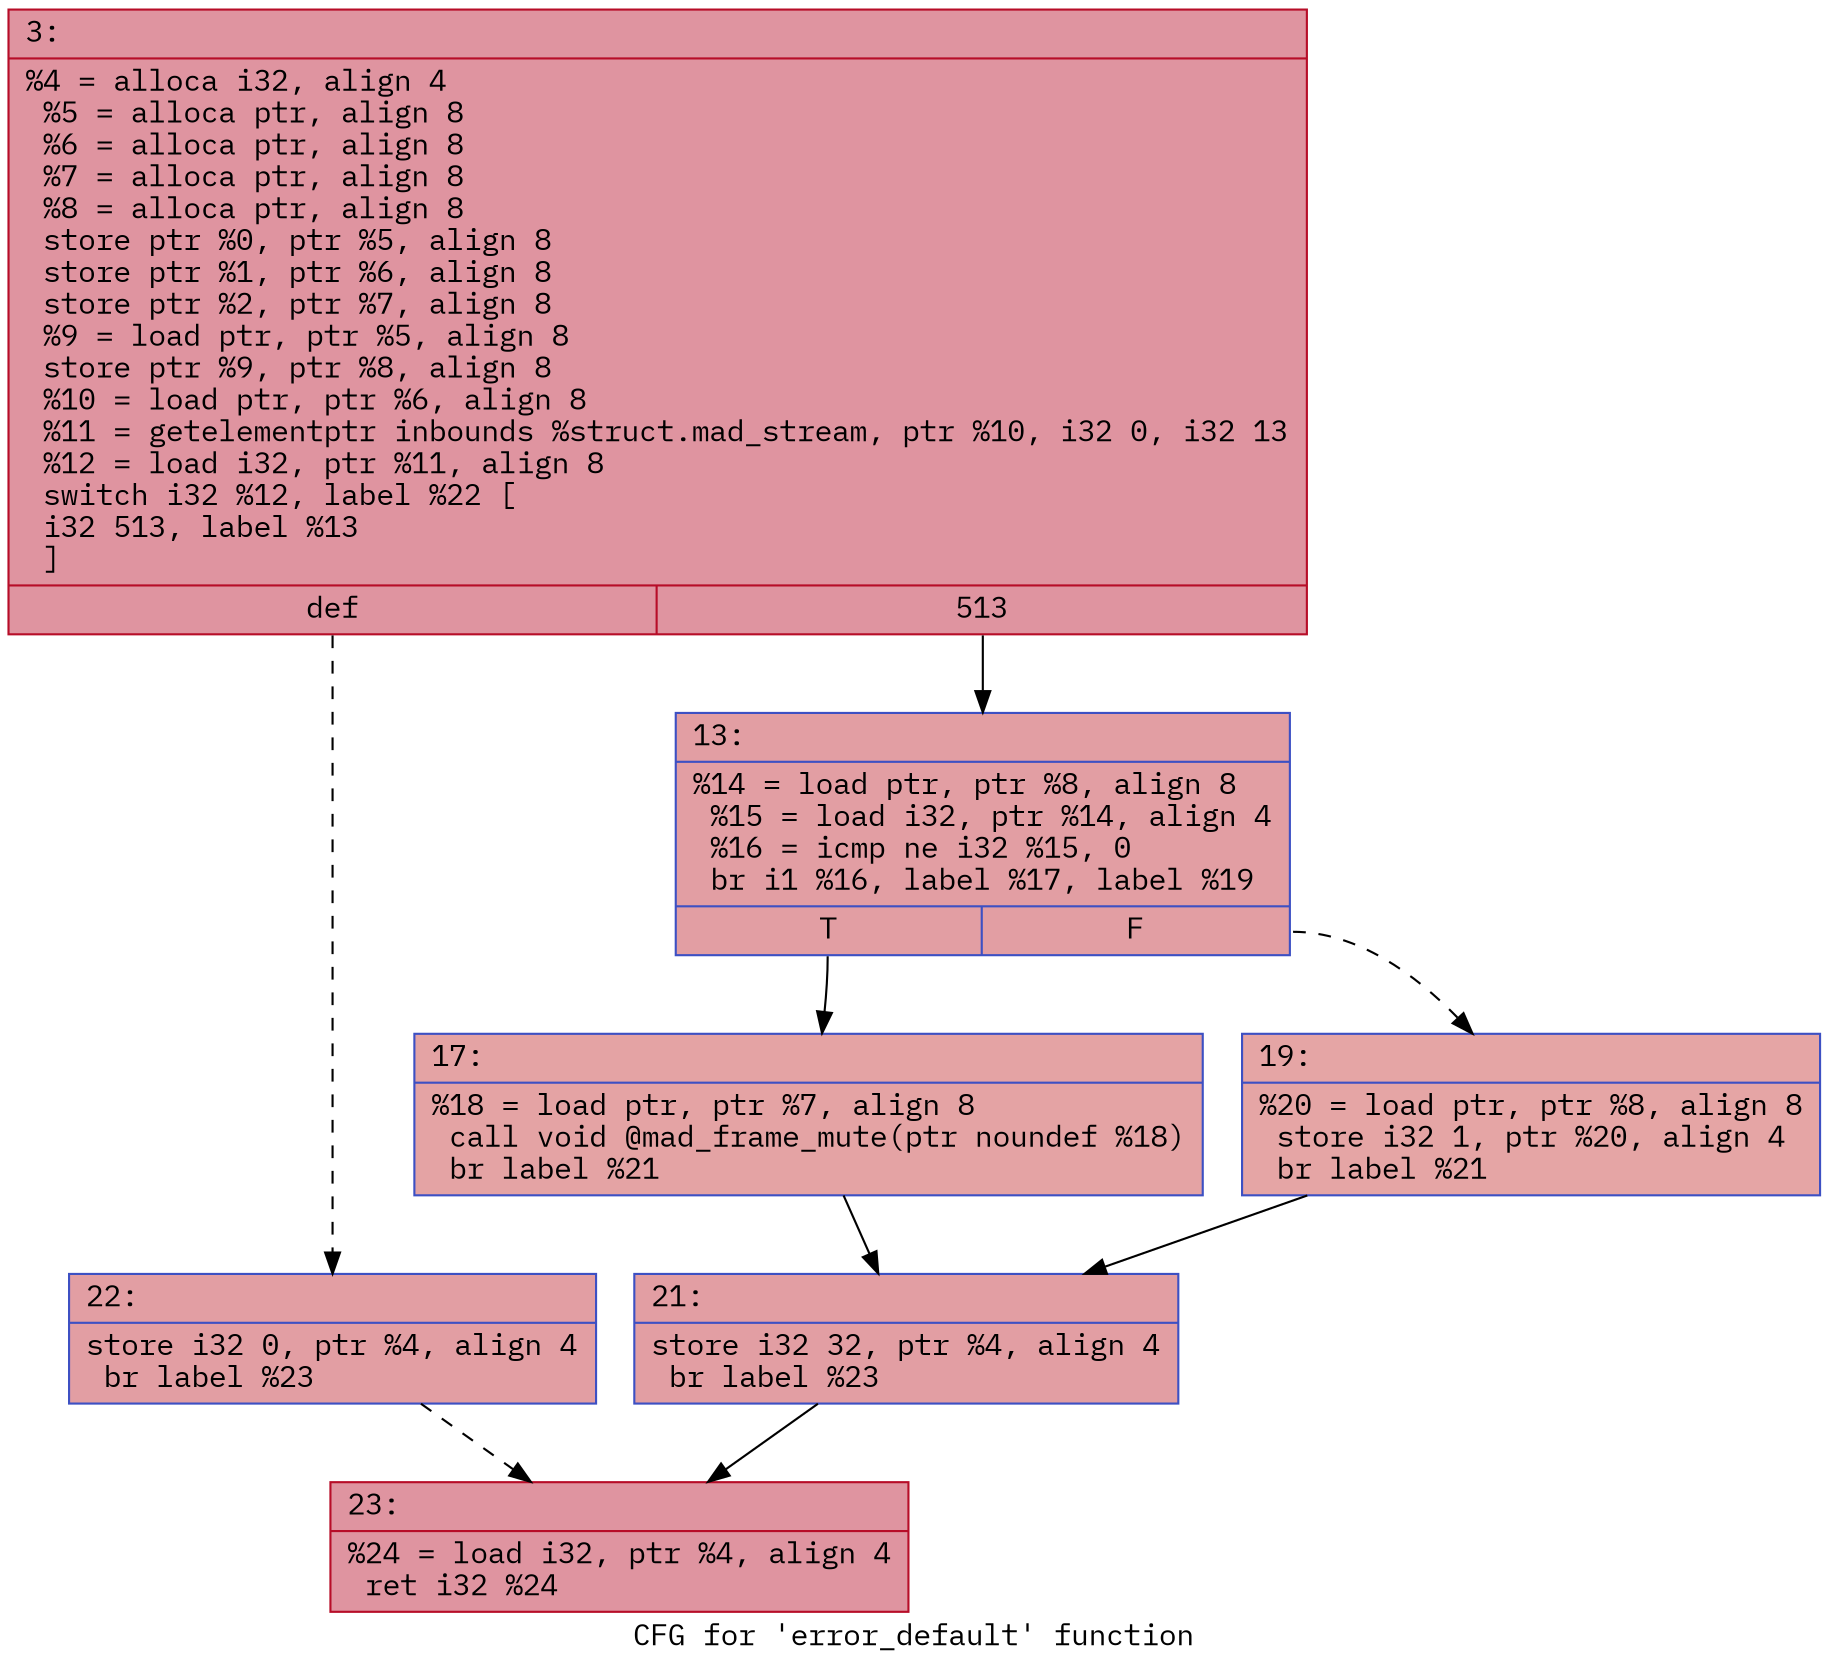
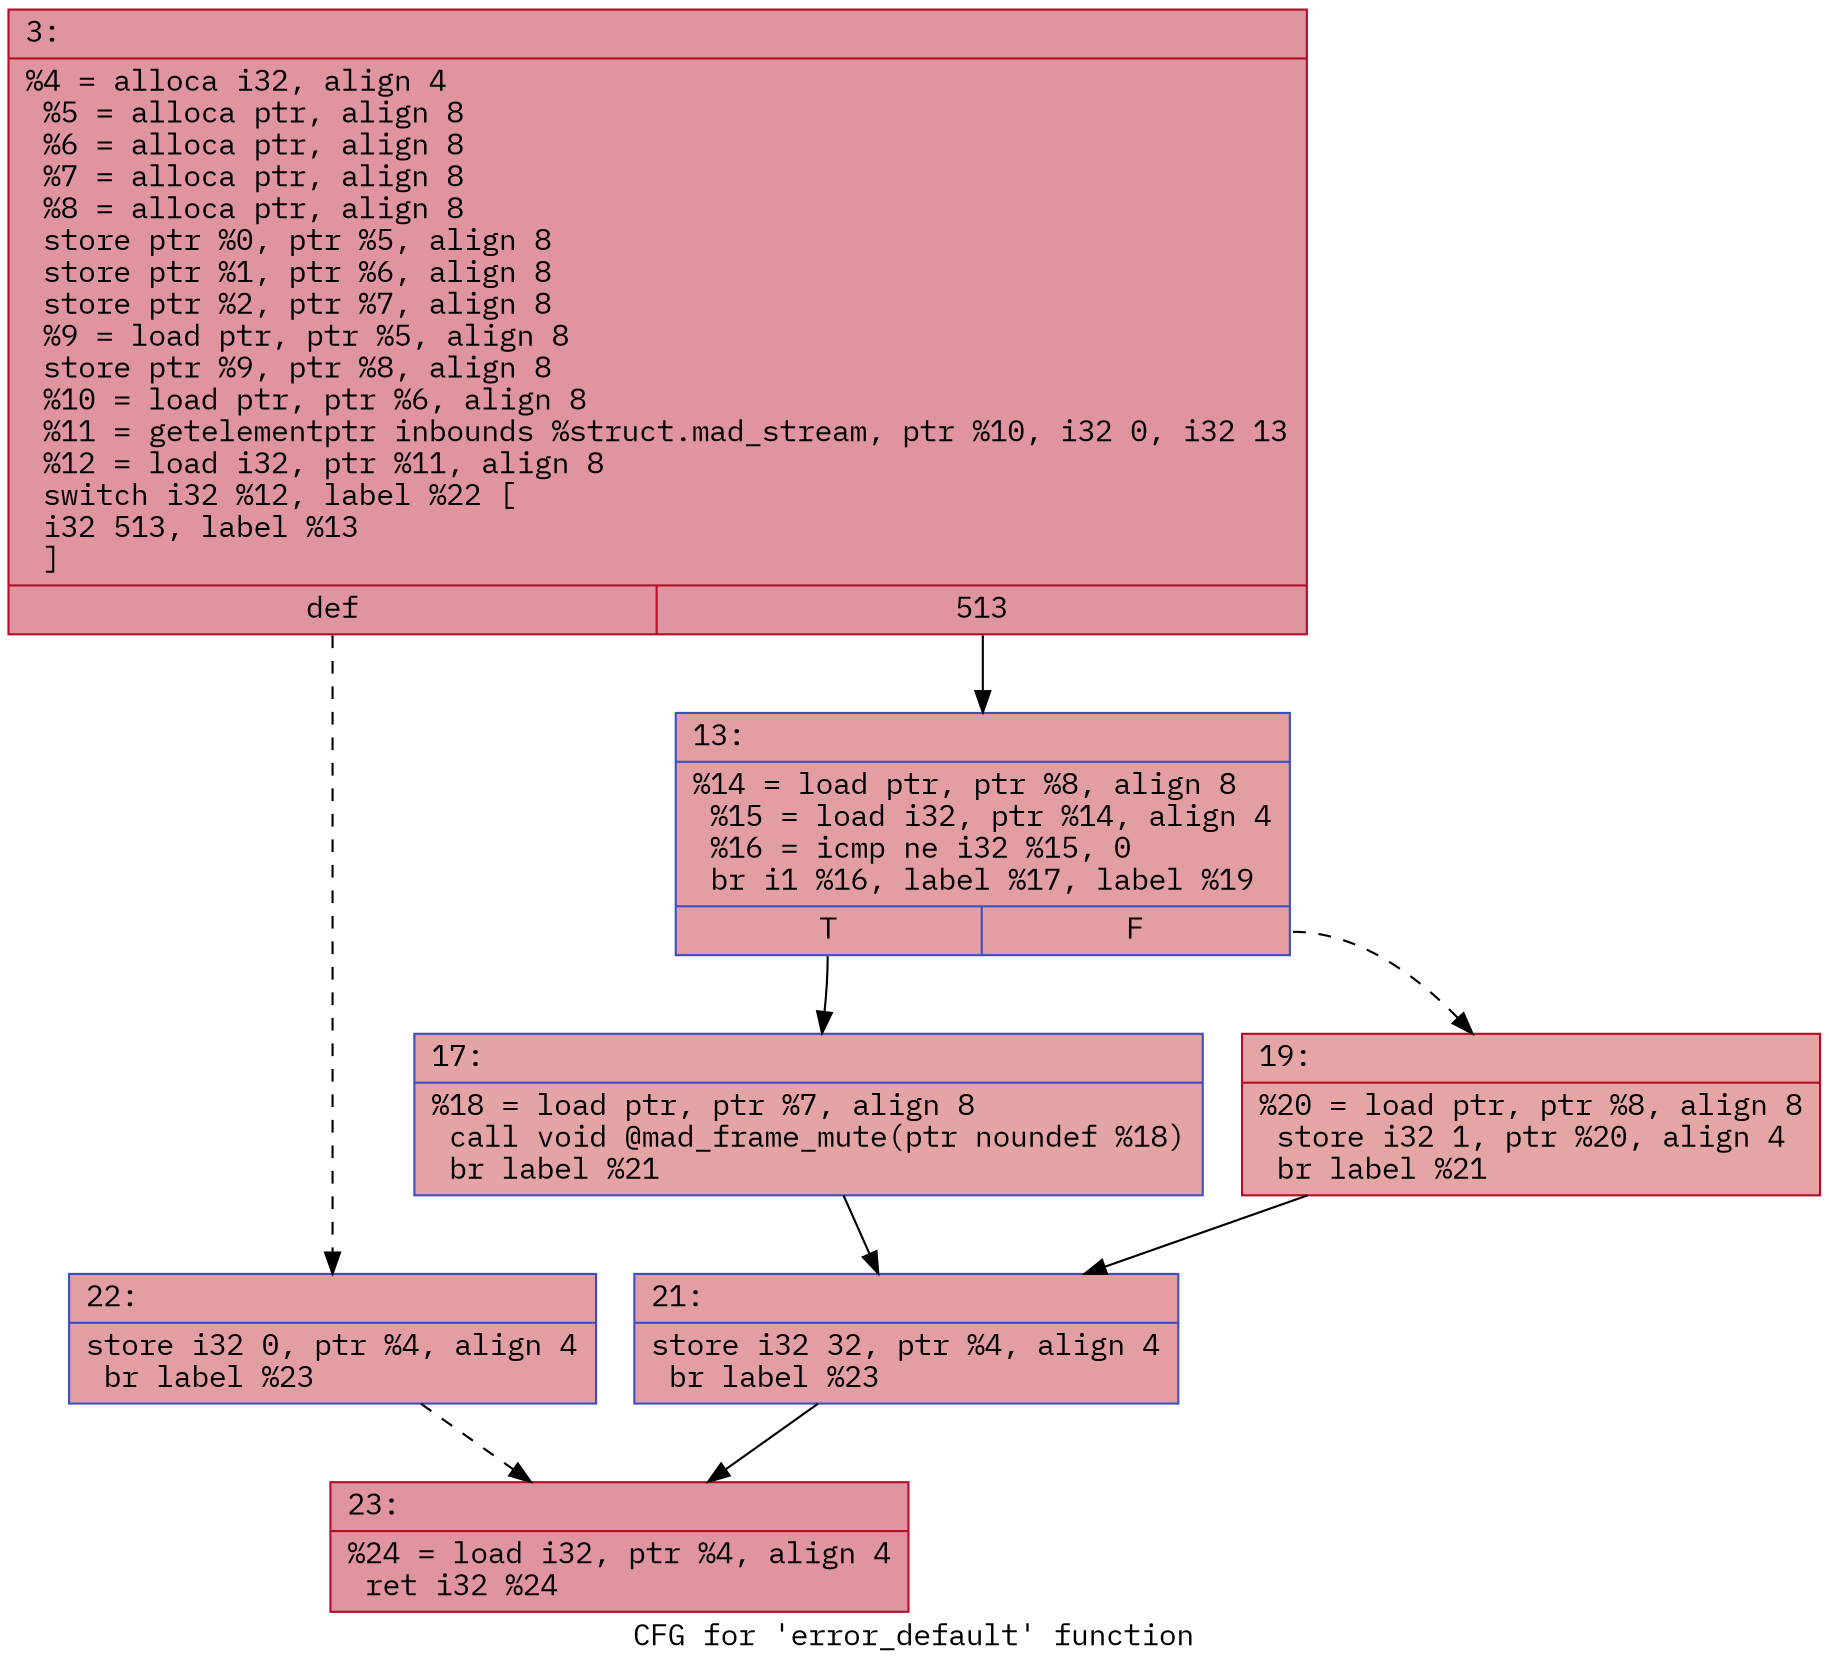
node "19:": color #3d50c3ff -> #b70d28ff
